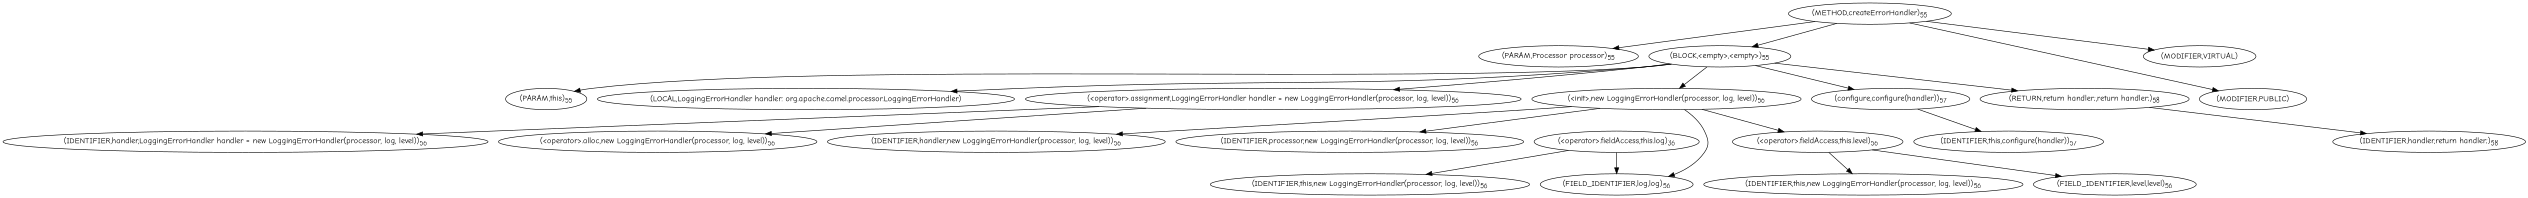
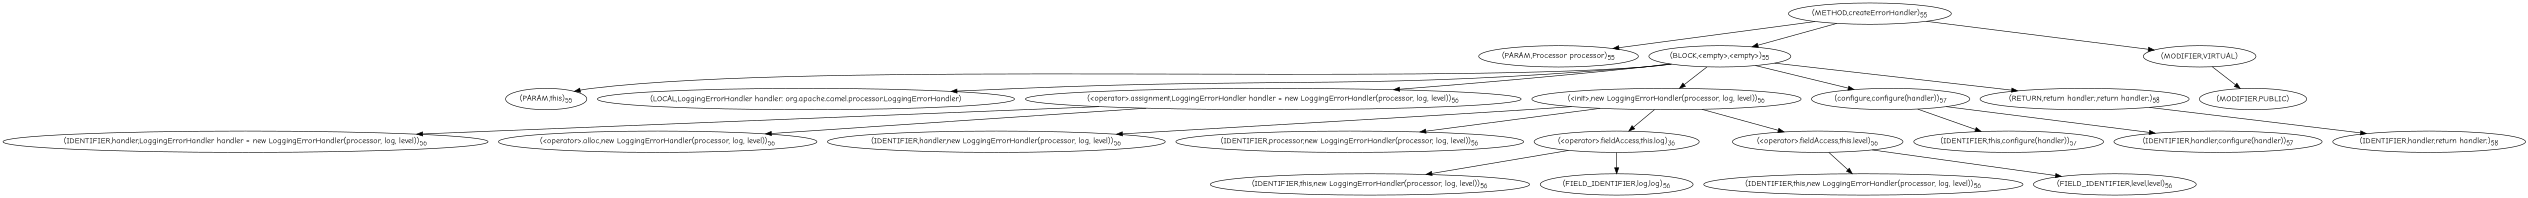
edge "(METHOD,createErrorHandler)" -> "(MODIFIER,PUBLIC)": now "(MODIFIER,VIRTUAL)" -> "(MODIFIER,PUBLIC)"
node "(IDENTIFIER,handler,configure(handler))": added
edge "(<init>,new LoggingErrorHandler(processor, log, level))" -> "(FIELD_IDENTIFIER,log,log)": now "(<init>,new LoggingErrorHandler(processor, log, level))" -> "(<operator>.fieldAccess,this.log)"
